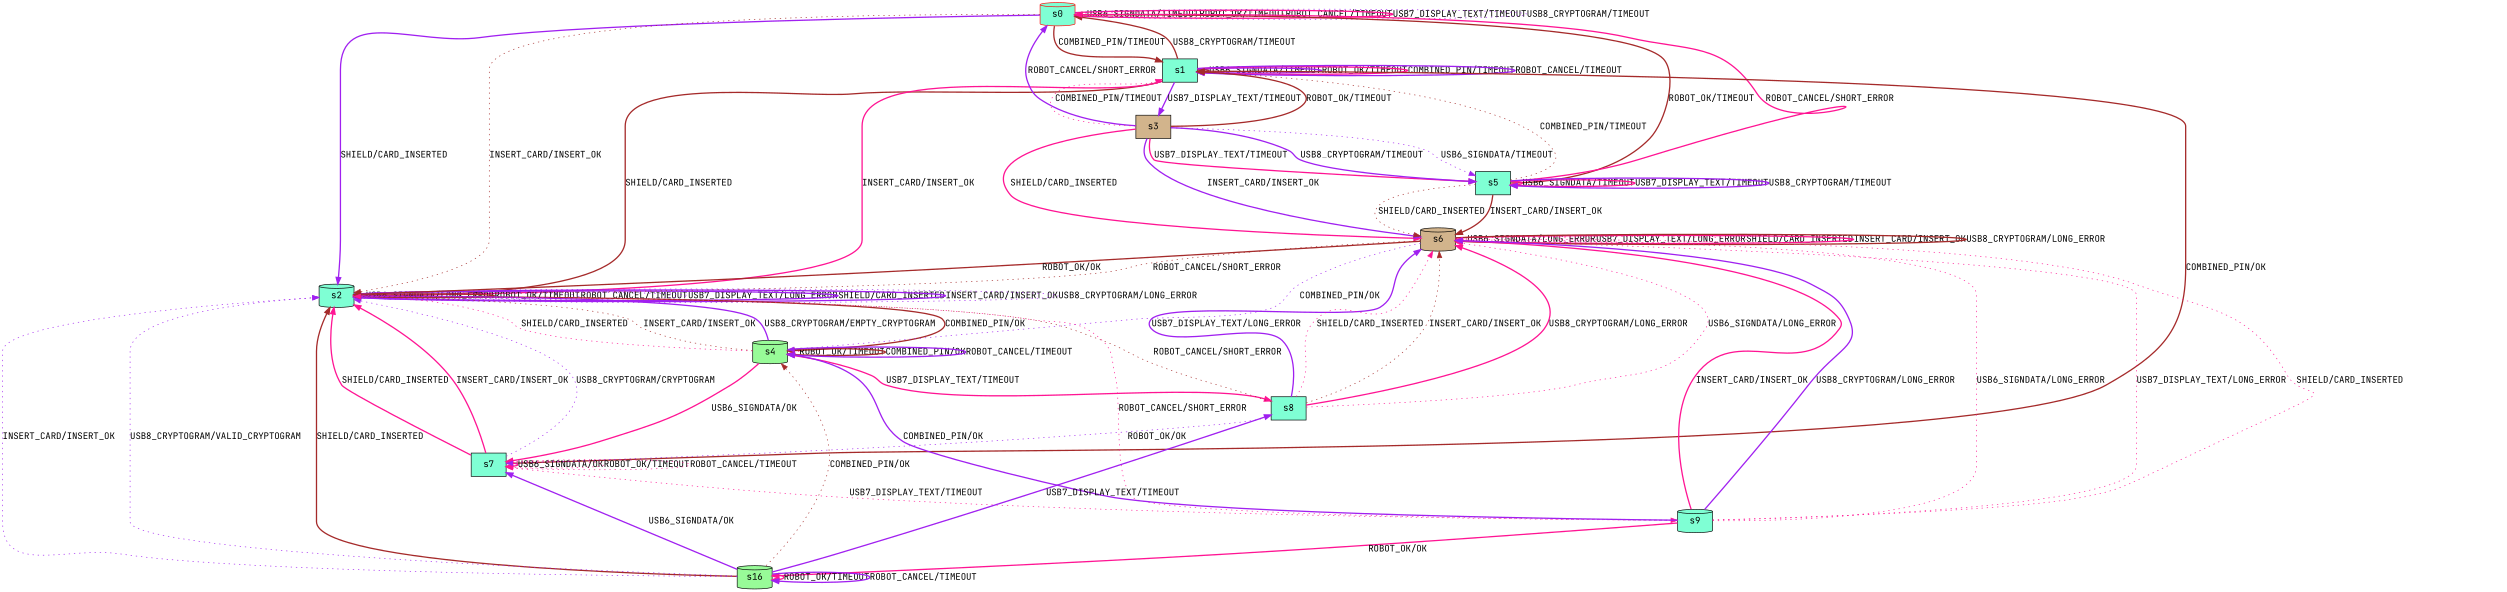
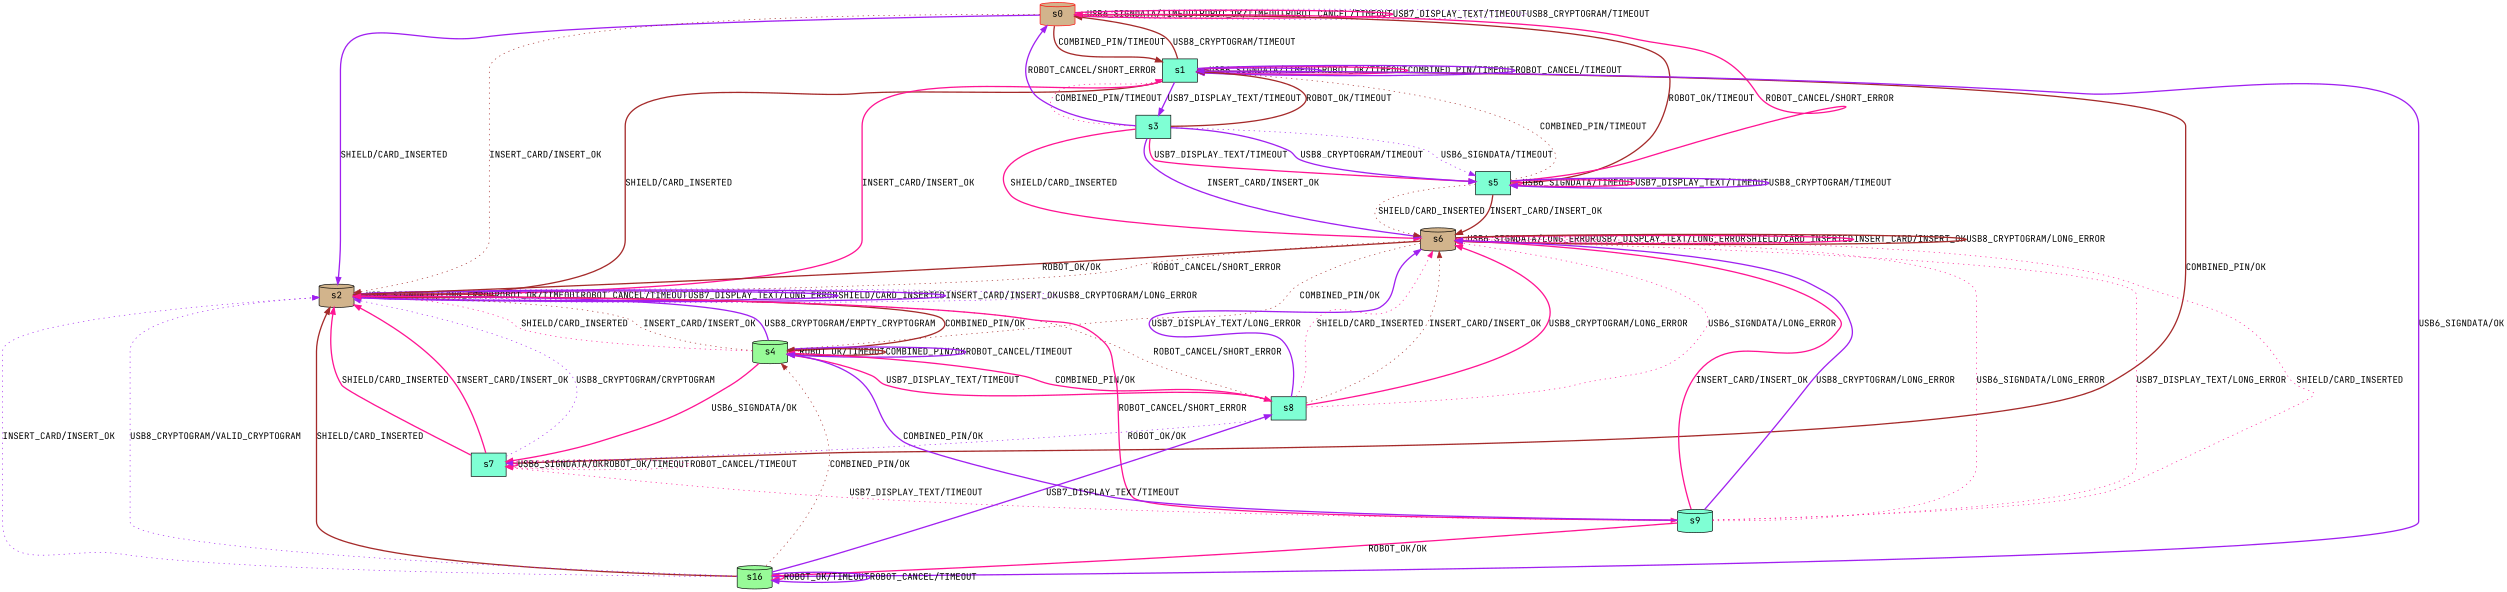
node "s0": fillcolor aquamarine -> tan
node "s3": fillcolor tan -> aquamarine
node "s2": fillcolor aquamarine -> tan
edge "s6" -> "s4": color purple -> brown
edge "s9" -> "s2": style dotted -> bold
edge "s8" -> "s4": added, label "COMBINED_PIN/OK"
edge "s16" -> "s7": now "s16" -> "s1"
